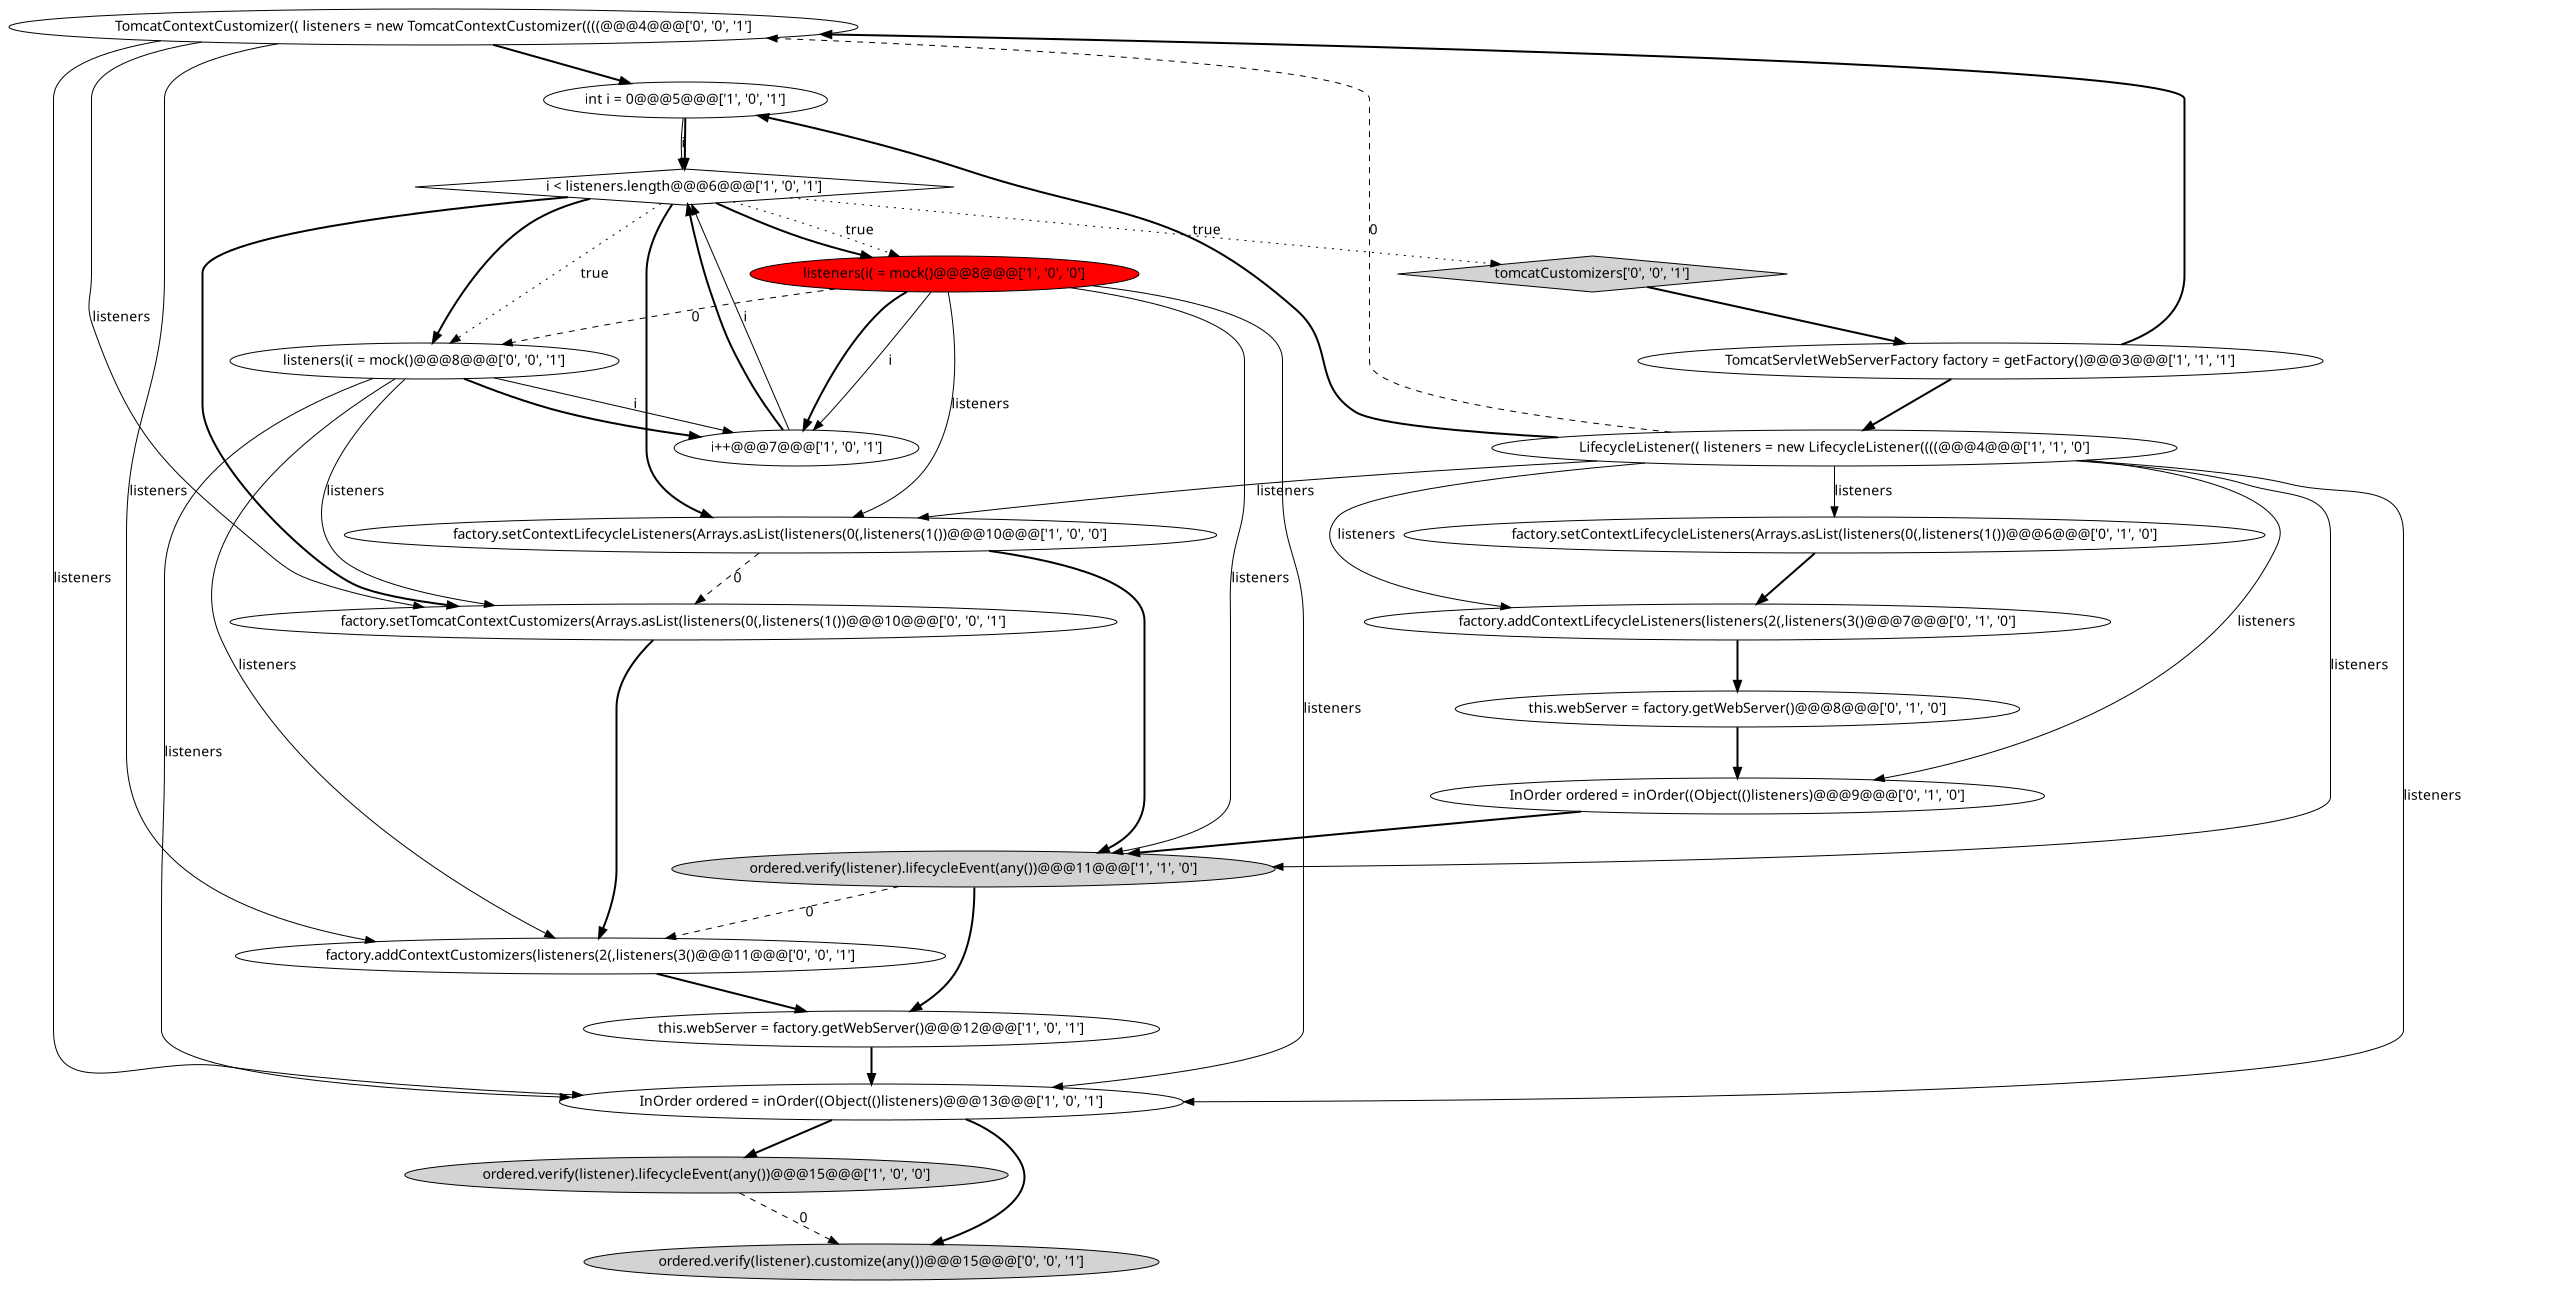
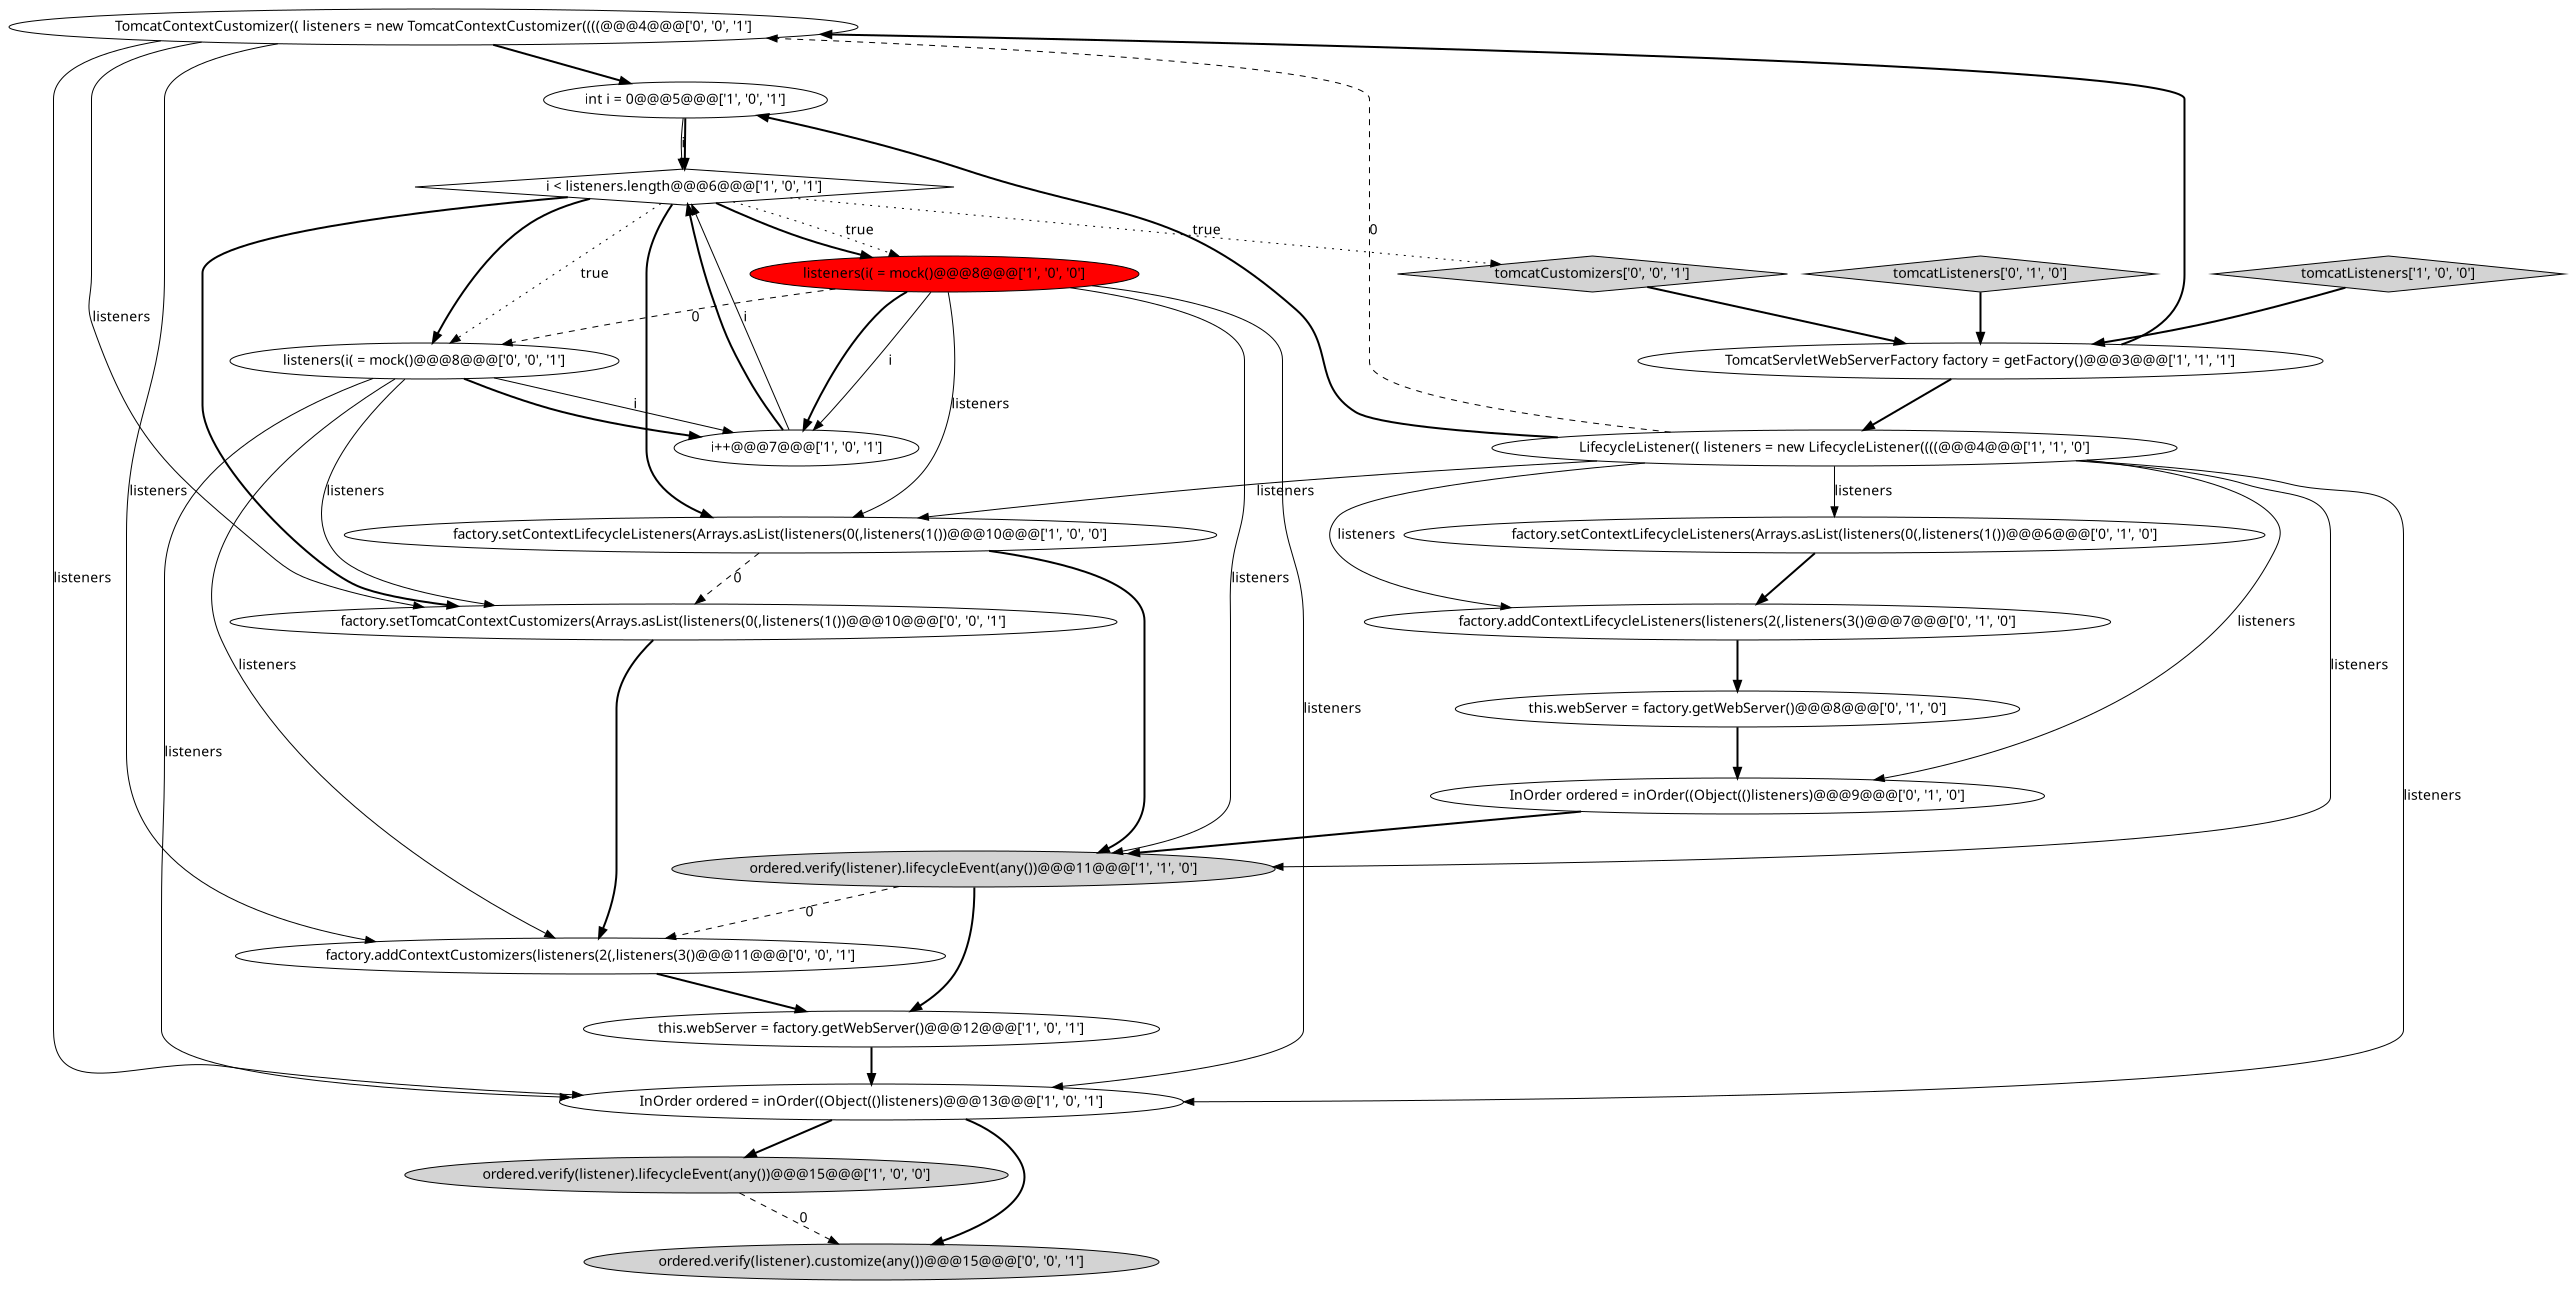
node "tomcatListeners['0', '1', '0']": added
node "tomcatListeners['1', '0', '0']": added
